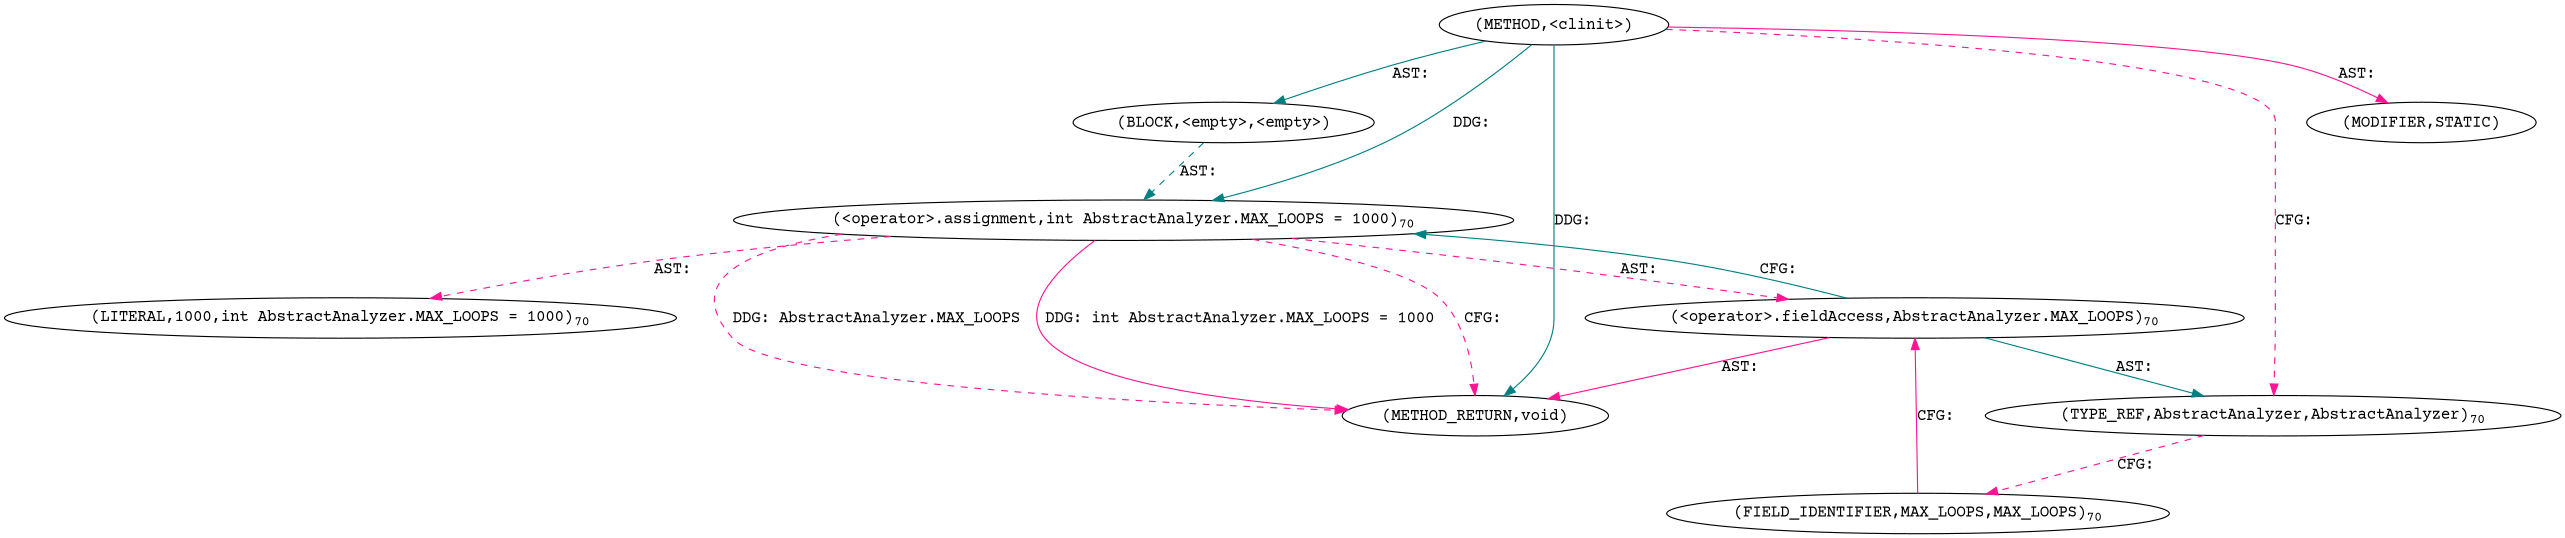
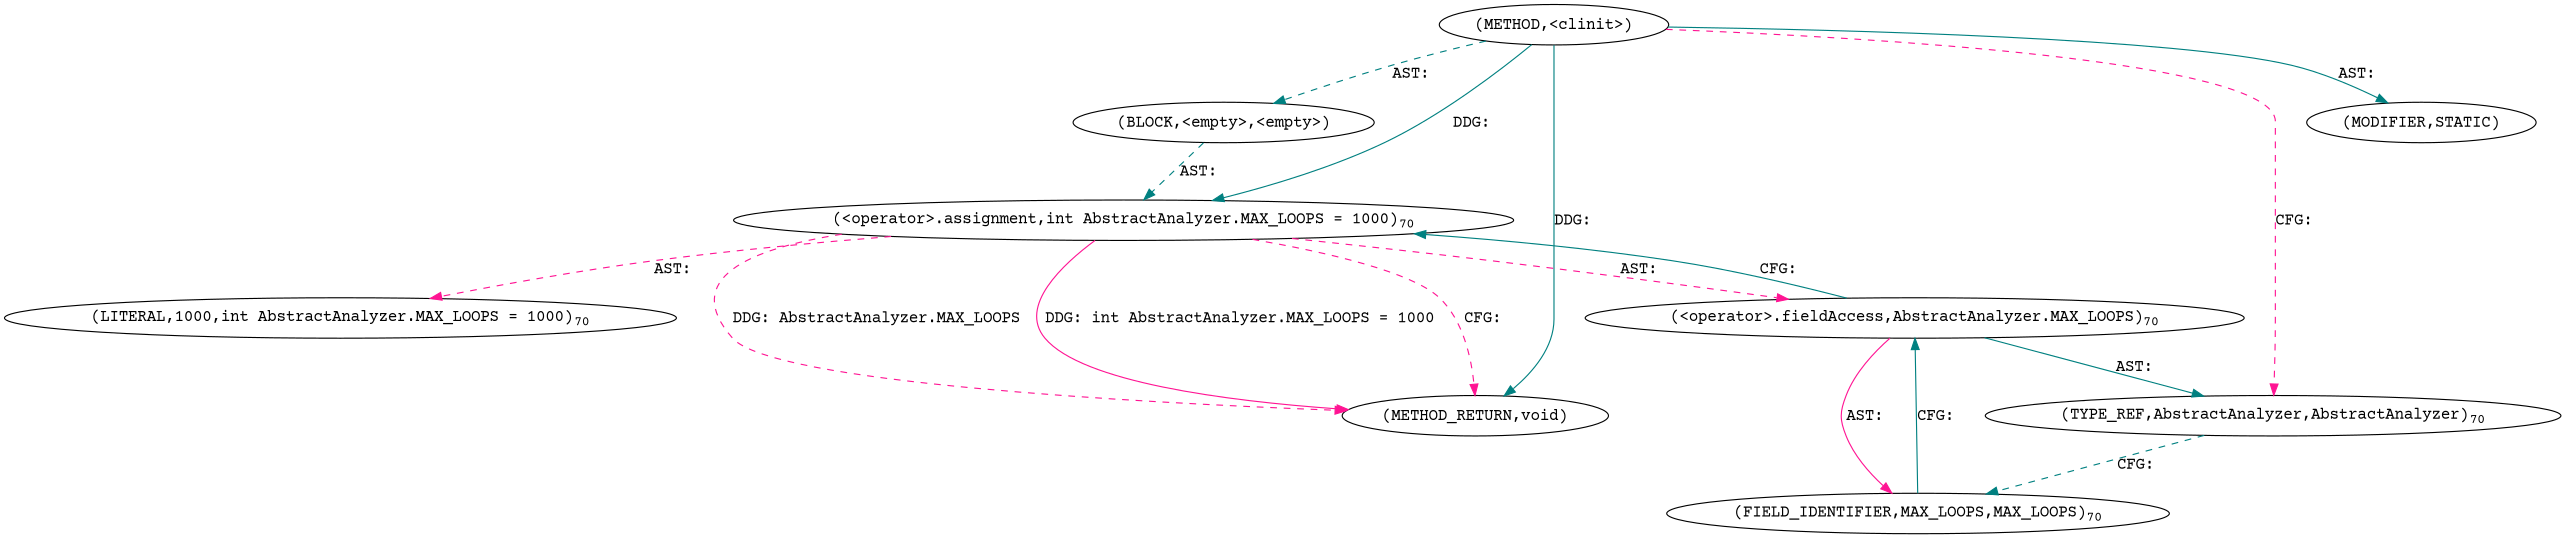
edge "(METHOD,<clinit>)" -> "(MODIFIER,STATIC)": color deeppink -> teal
edge "(METHOD,<clinit>)" -> "(BLOCK,<empty>,<empty>)": style solid -> dashed
edge "(<operator>.fieldAccess,AbstractAnalyzer.MAX_LOOPS)" -> "(METHOD_RETURN,void)": now "(<operator>.fieldAccess,AbstractAnalyzer.MAX_LOOPS)" -> "(FIELD_IDENTIFIER,MAX_LOOPS,MAX_LOOPS)"
edge "(FIELD_IDENTIFIER,MAX_LOOPS,MAX_LOOPS)" -> "(<operator>.fieldAccess,AbstractAnalyzer.MAX_LOOPS)": color deeppink -> teal
edge "(TYPE_REF,AbstractAnalyzer,AbstractAnalyzer)" -> "(FIELD_IDENTIFIER,MAX_LOOPS,MAX_LOOPS)": color deeppink -> teal
